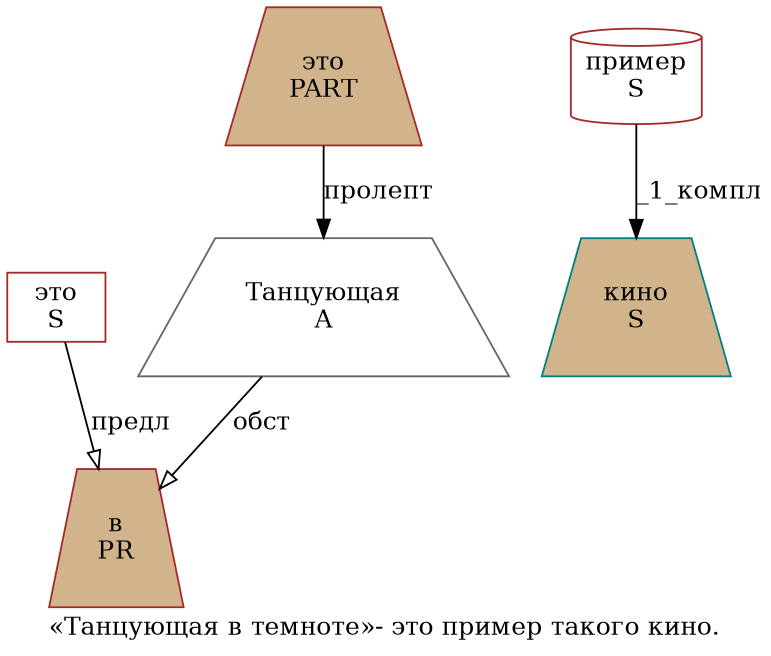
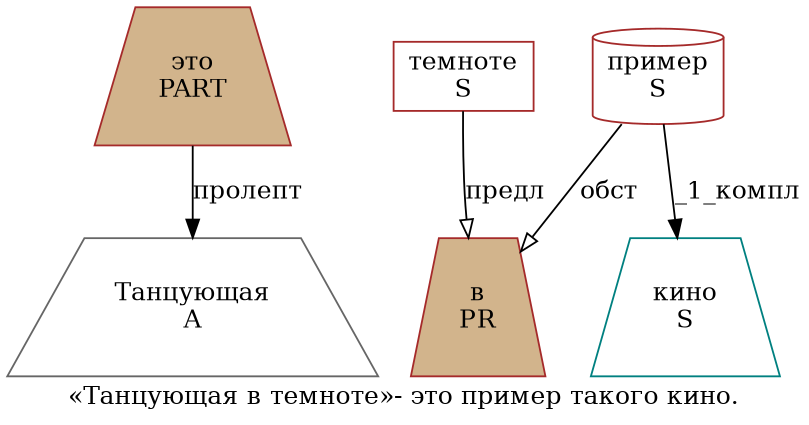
node "это S": label "это S" -> "темноте S"
node "кино S": fillcolor tan -> white
edge "Танцующая A" -> "в PR": now "пример S" -> "в PR"
